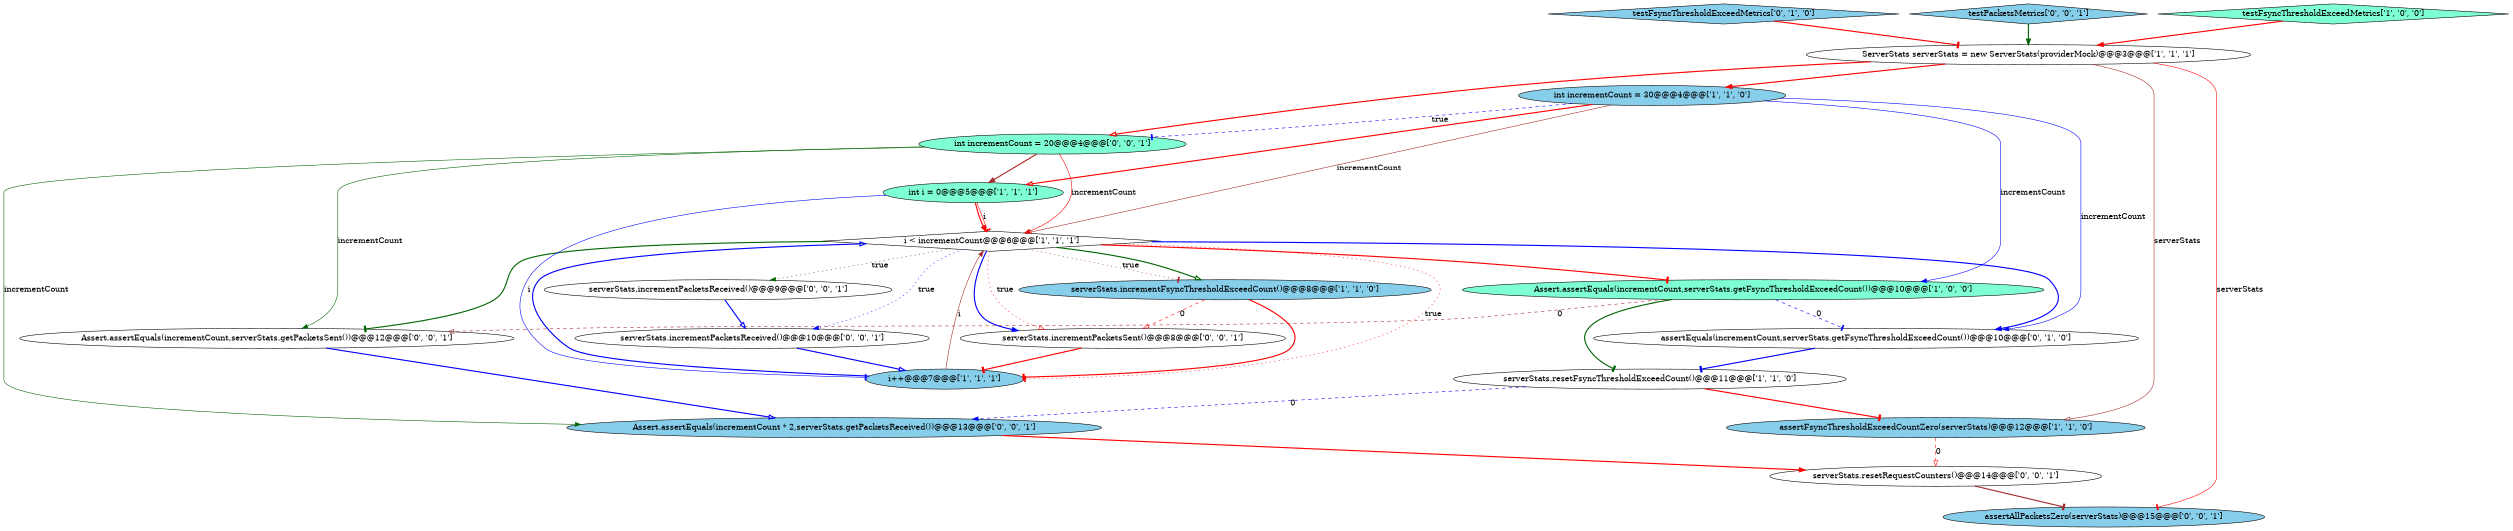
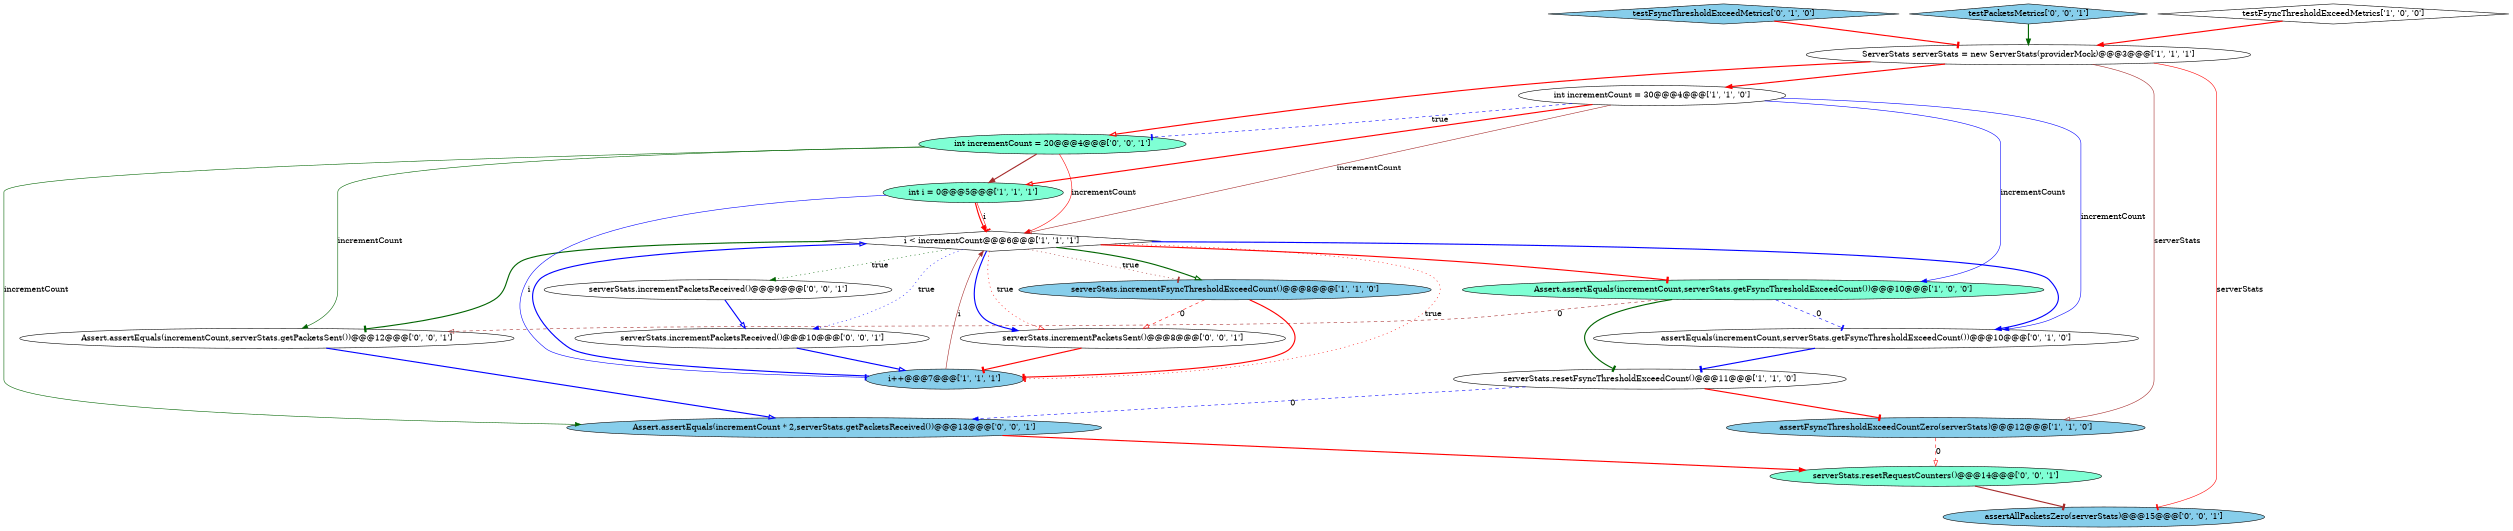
node "testFsyncThresholdExceedMetrics['1', '0', '0']": fillcolor aquamarine -> white
node "int incrementCount = 30@@@4@@@['1', '1', '0']": fillcolor skyblue -> white
node "serverStats.resetRequestCounters()@@@14@@@['0', '0', '1']": fillcolor white -> aquamarine
